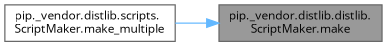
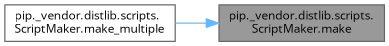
node "pip._vendor.distlib.distlib. ScriptMaker.make": label "pip._vendor.distlib.distlib. ScriptMaker.make" -> "pip._vendor.distlib.scripts. ScriptMaker.make"
